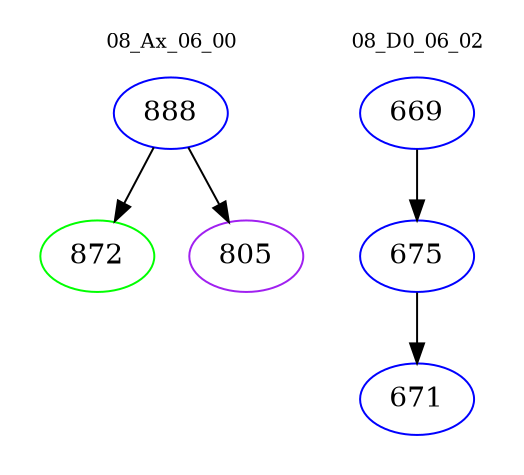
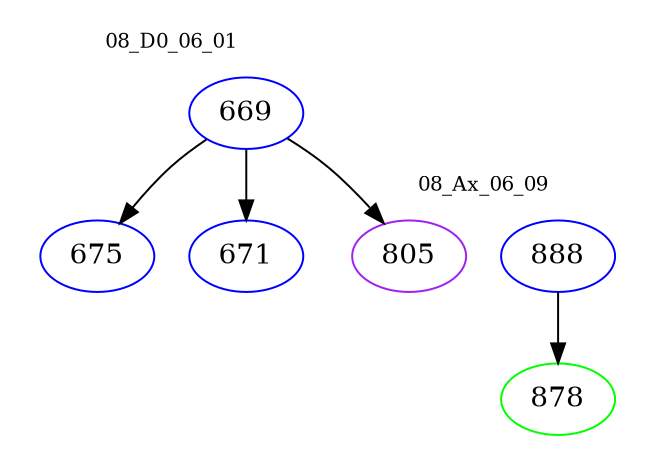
cluster "08_Ax_06_00": label "08_Ax_06_00" -> "08_Ax_06_09"
cluster "08_D0_06_02": label "08_D0_06_02" -> "08_D0_06_01"
edge "888" -> "805": now "669" -> "805"
node "872": label "872" -> "878"
edge "675" -> "671": now "669" -> "671"
